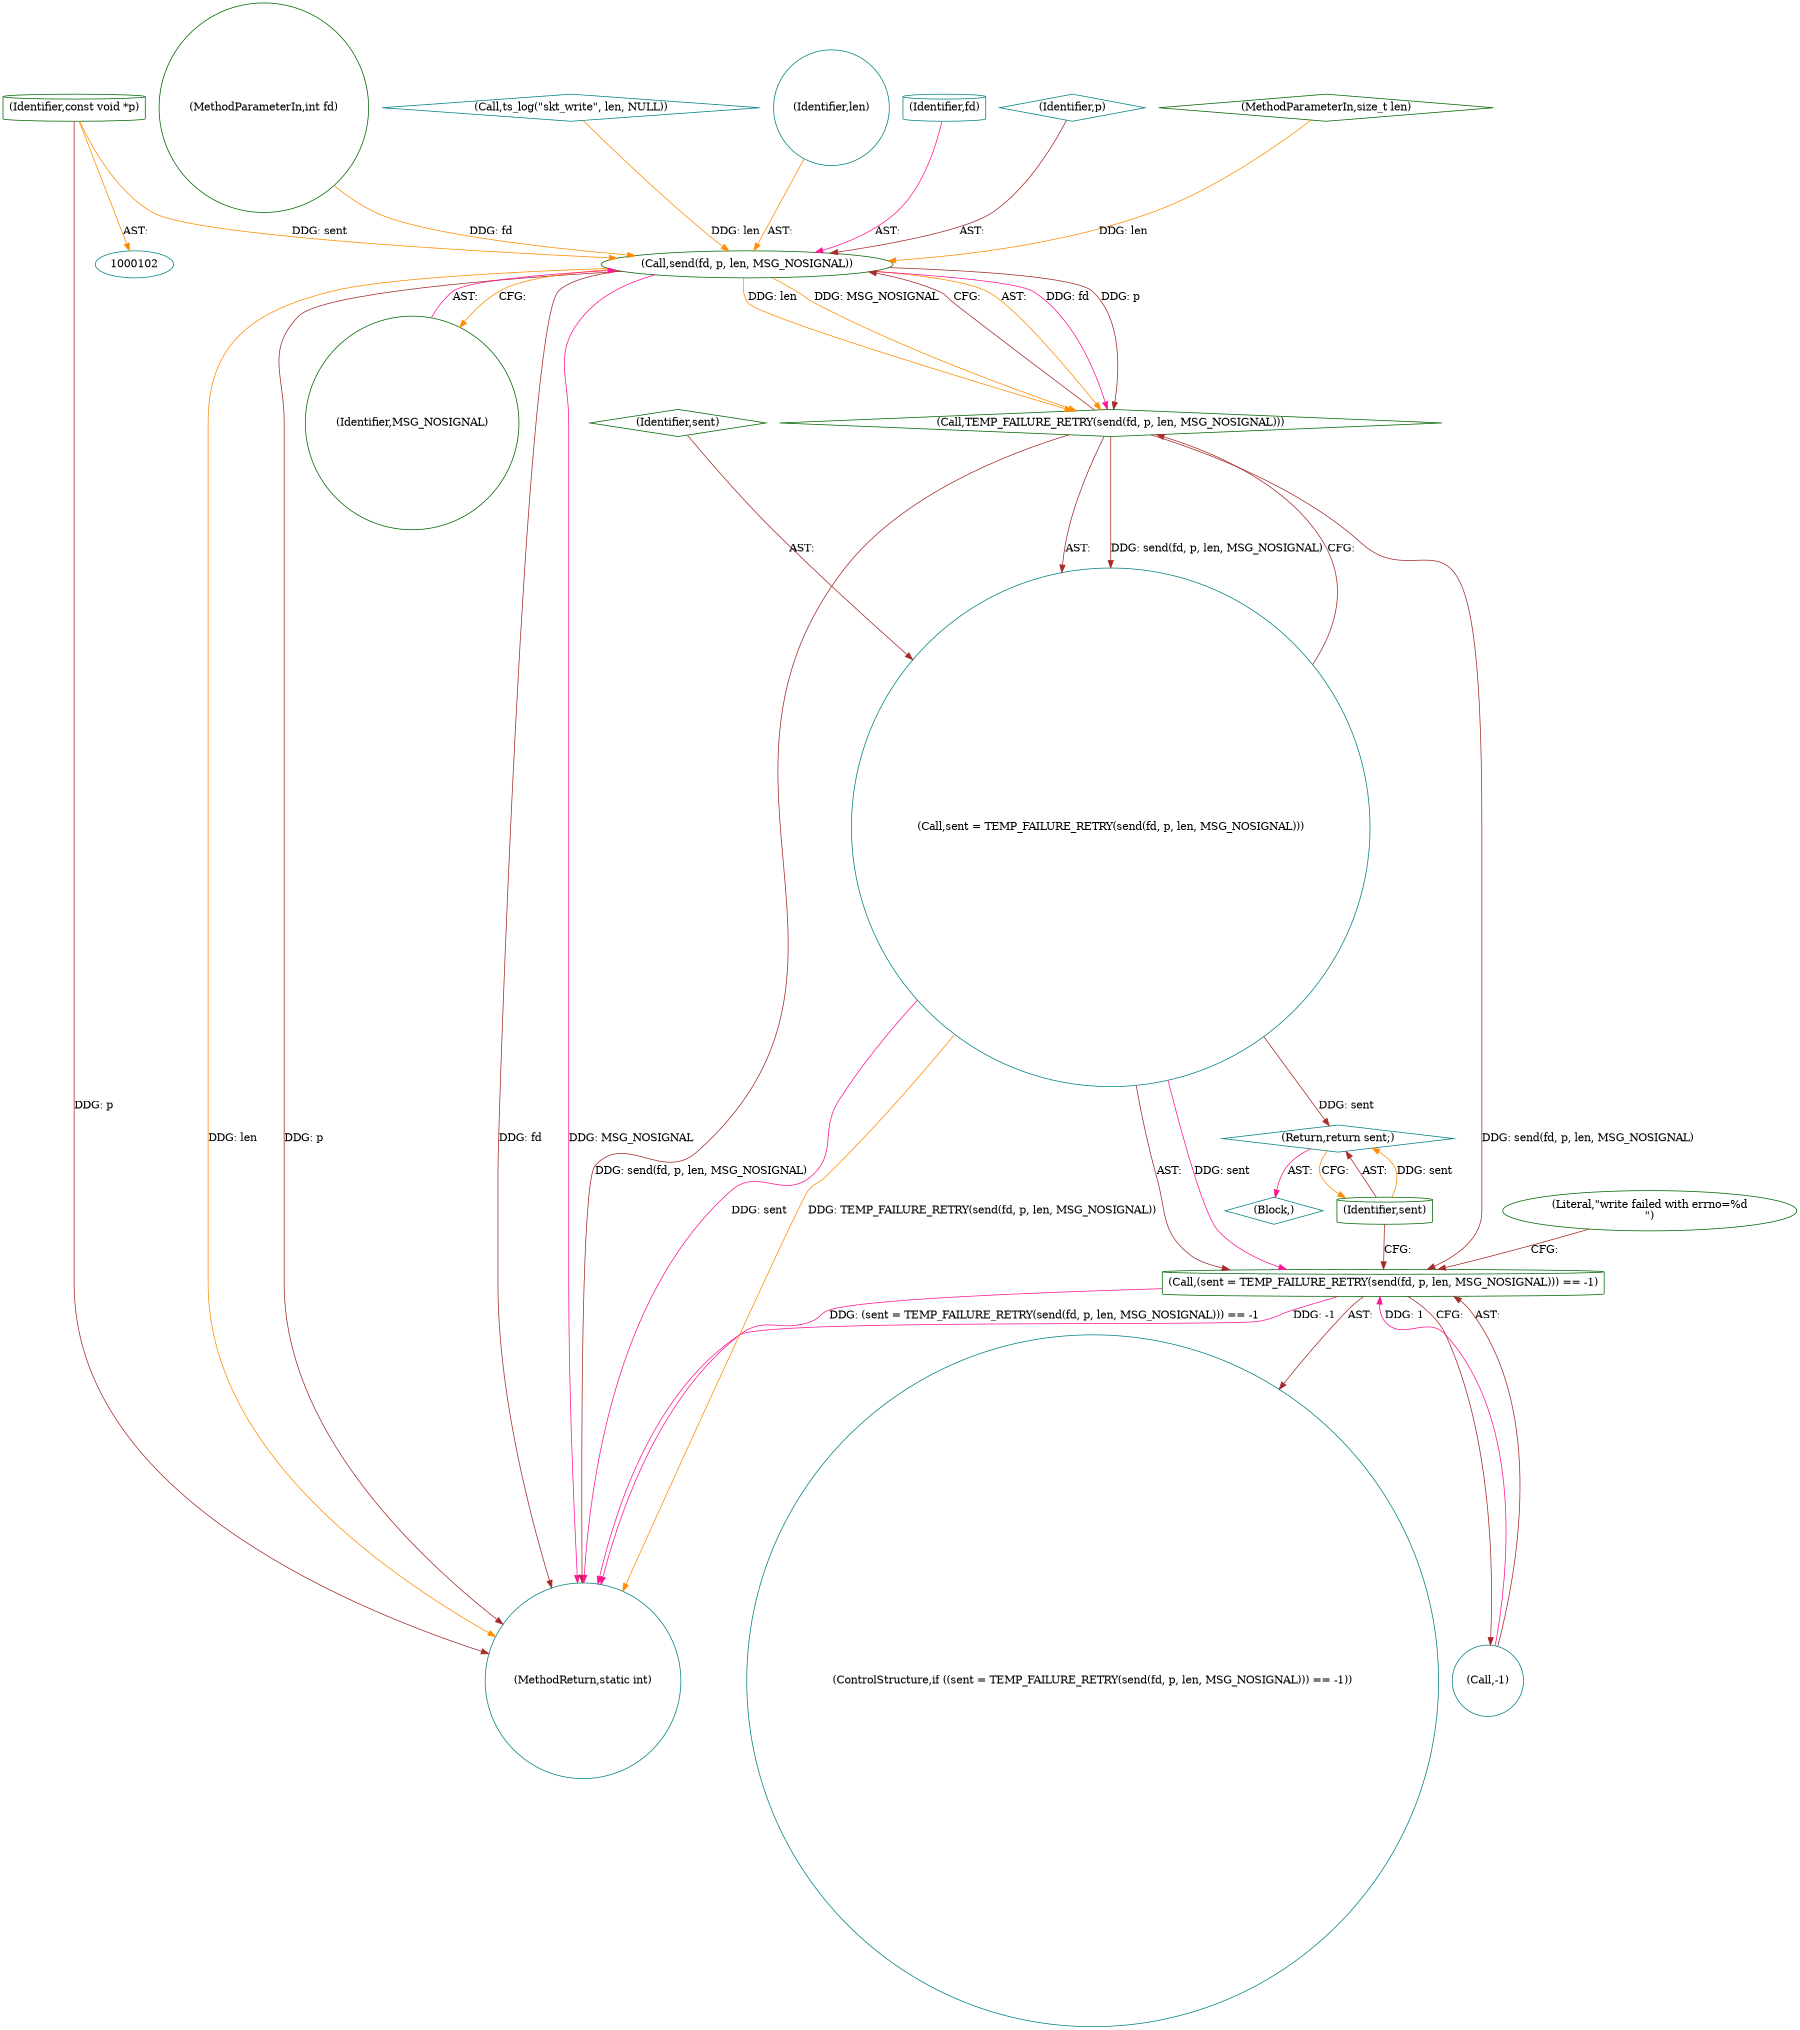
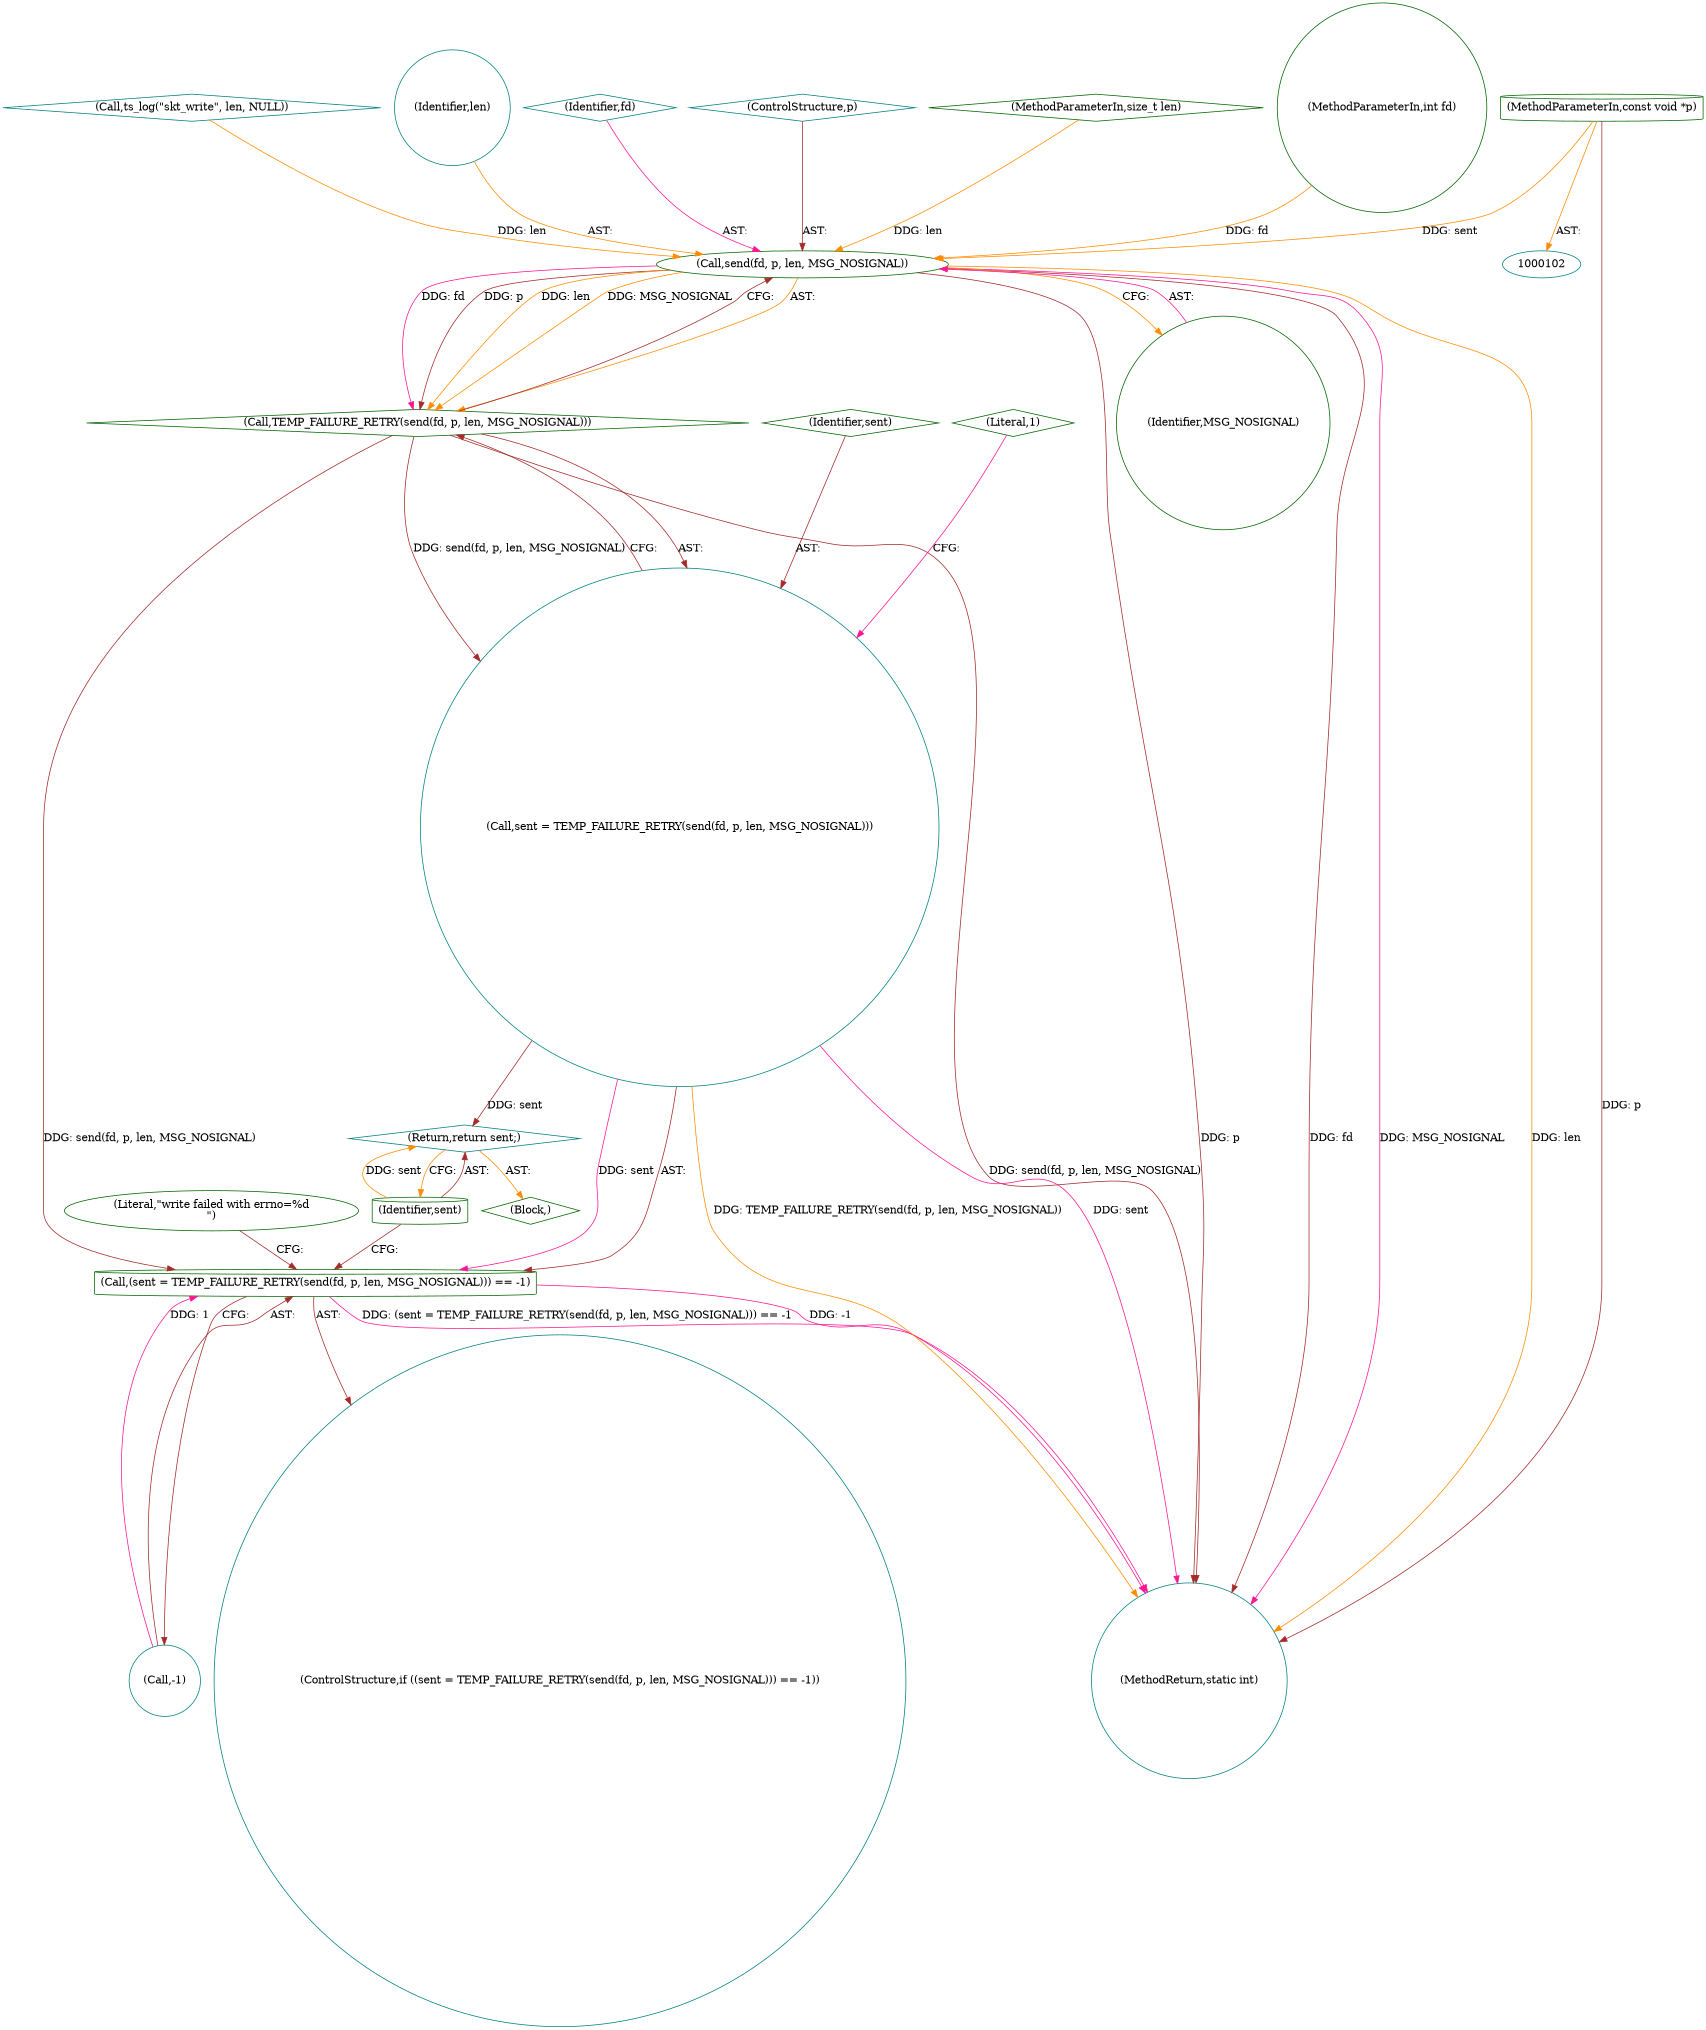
node "(Identifier,const void *p)": label "(Identifier,const void *p)" -> "(MethodParameterIn,const void *p)"
node "(Identifier,fd)": shape cylinder -> diamond
node "(Identifier,p)": label "(Identifier,p)" -> "(ControlStructure,p)"
node "(Literal,1)": added
edge "(Return,return sent;)" -> "(Block,)": color deeppink -> darkorange
node "(Block,)": color teal -> darkgreen
